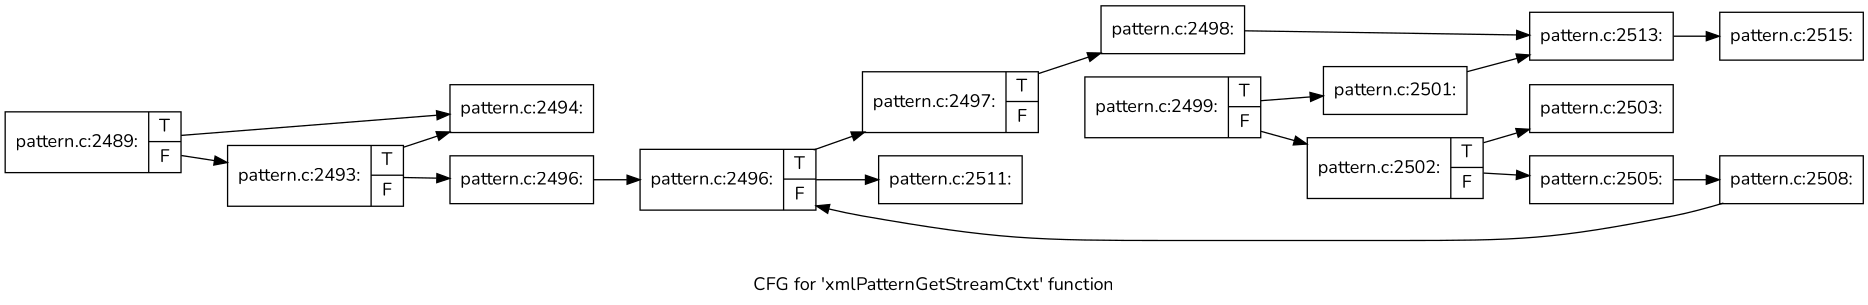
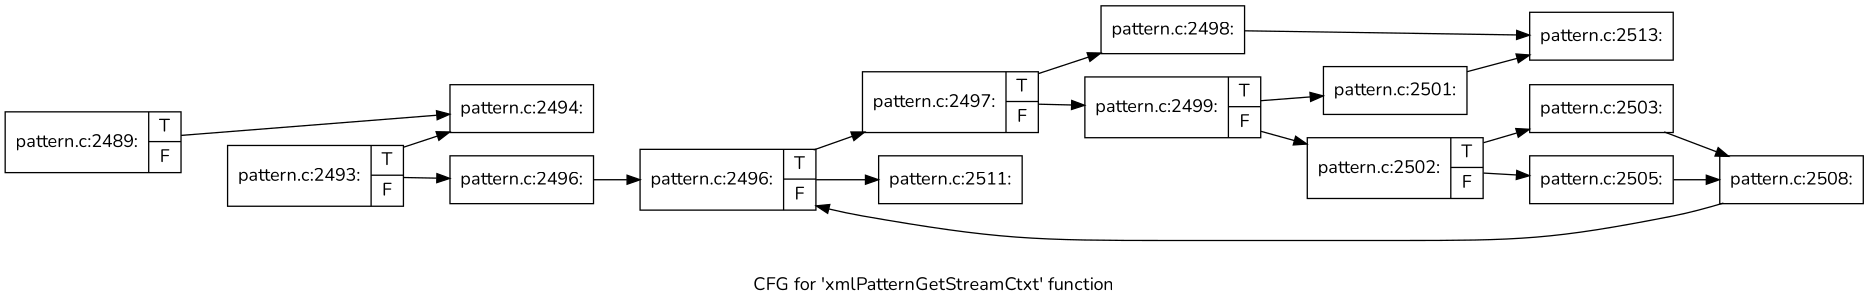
node "pattern.c:2515:": removed
edge "pattern.c:2497:" -> "pattern.c:2499:": added
edge "pattern.c:2503:" -> "pattern.c:2508:": added
edge "pattern.c:2489:" -> "pattern.c:2493:": removed
